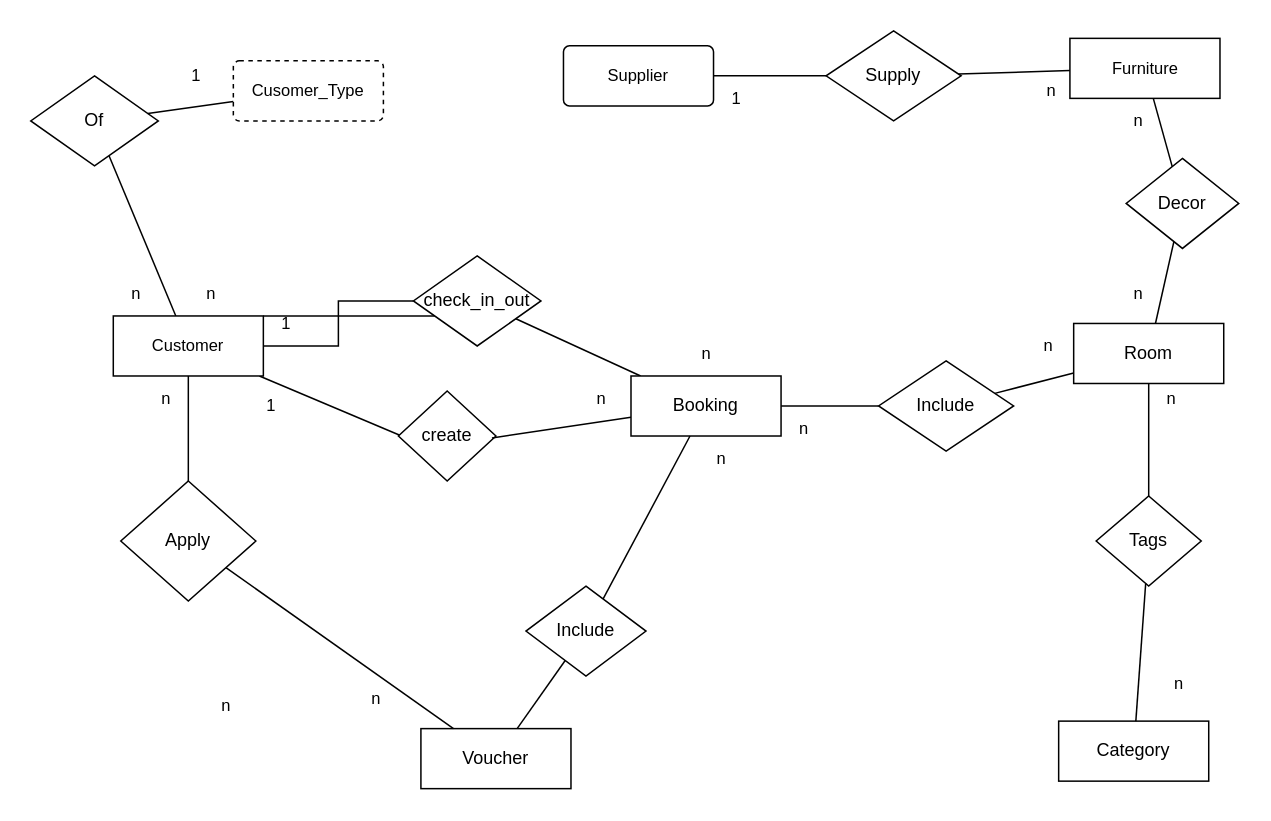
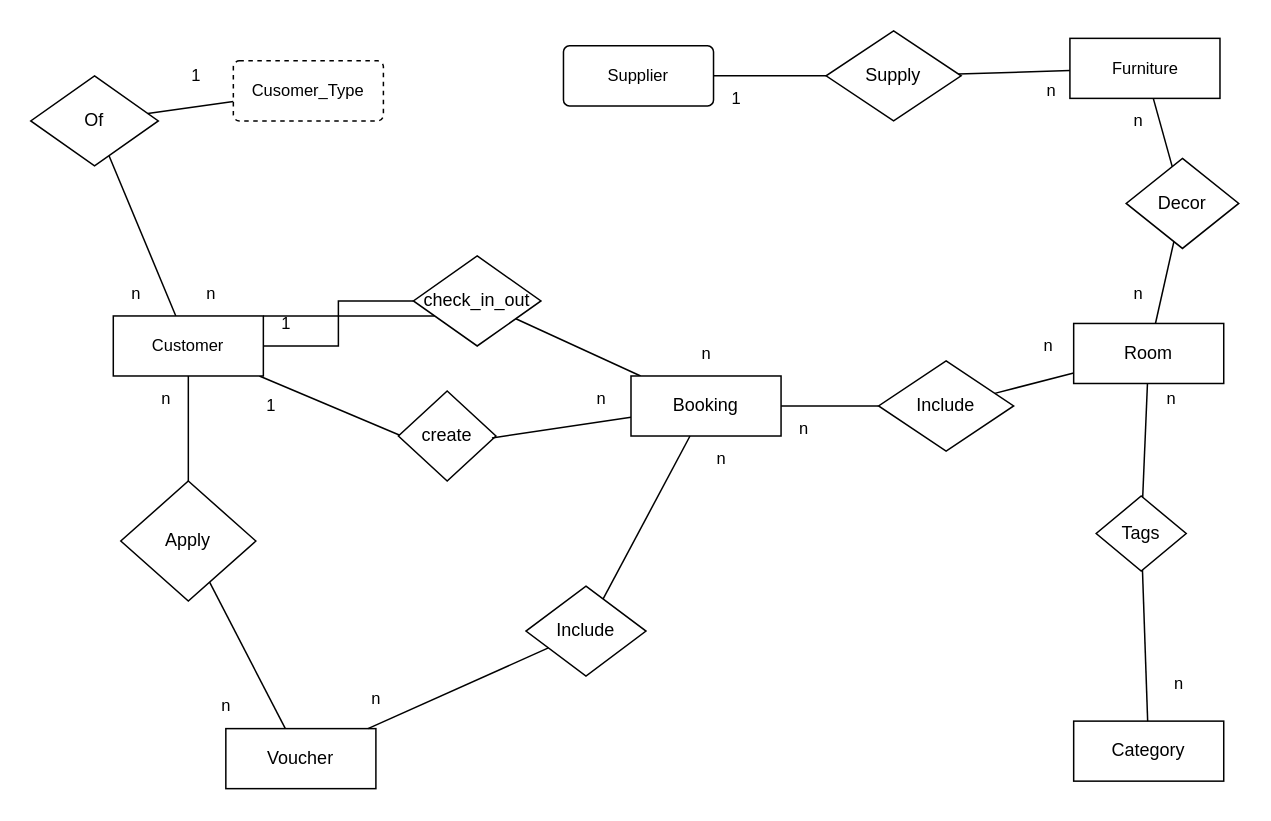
node "Tags": size 105x90 -> 90x75
node "Category": moved (1133, 751) -> (1148, 751)
node "Voucher": moved (496, 758) -> (301, 758)
